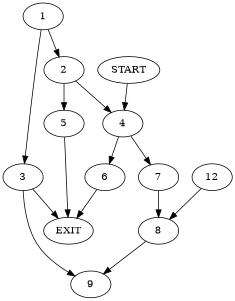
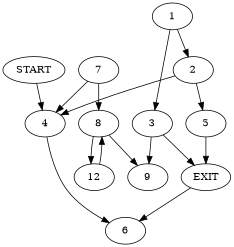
edge "8" -> "12": added
edge "4" -> "7": reversed
edge "6" -> "EXIT": reversed
